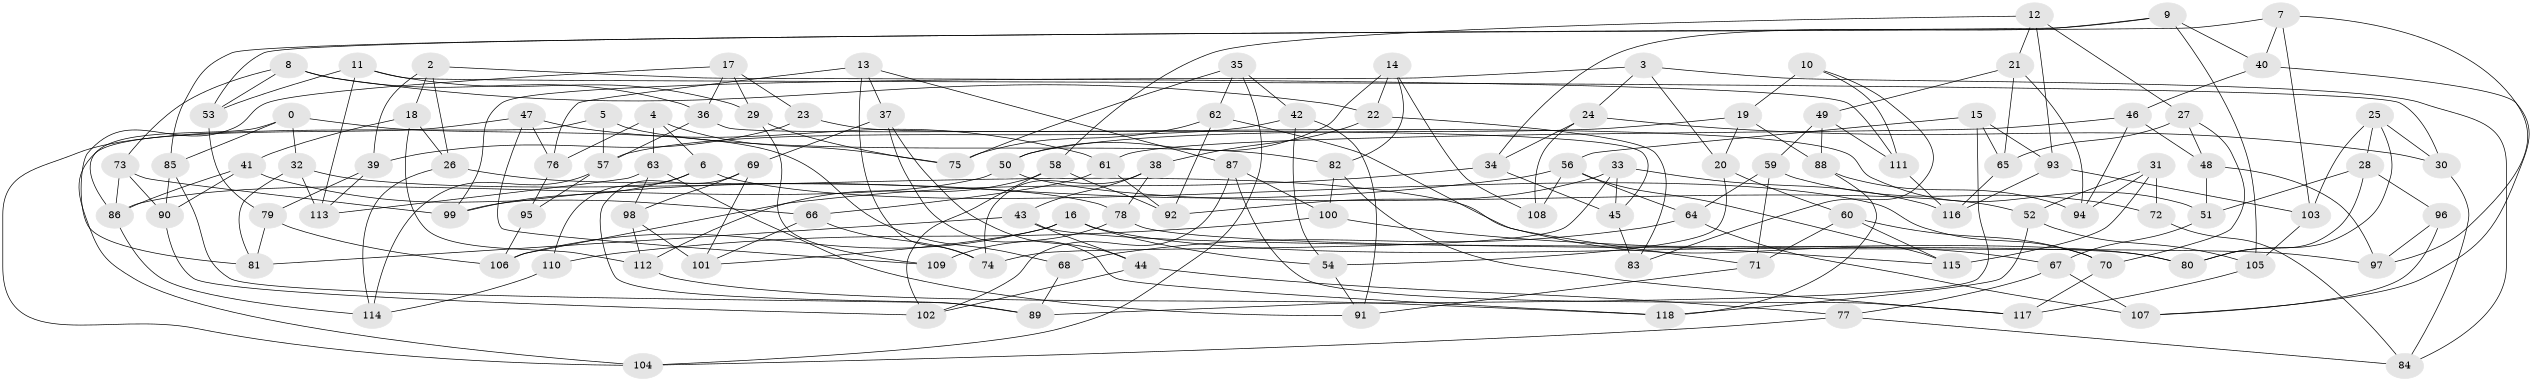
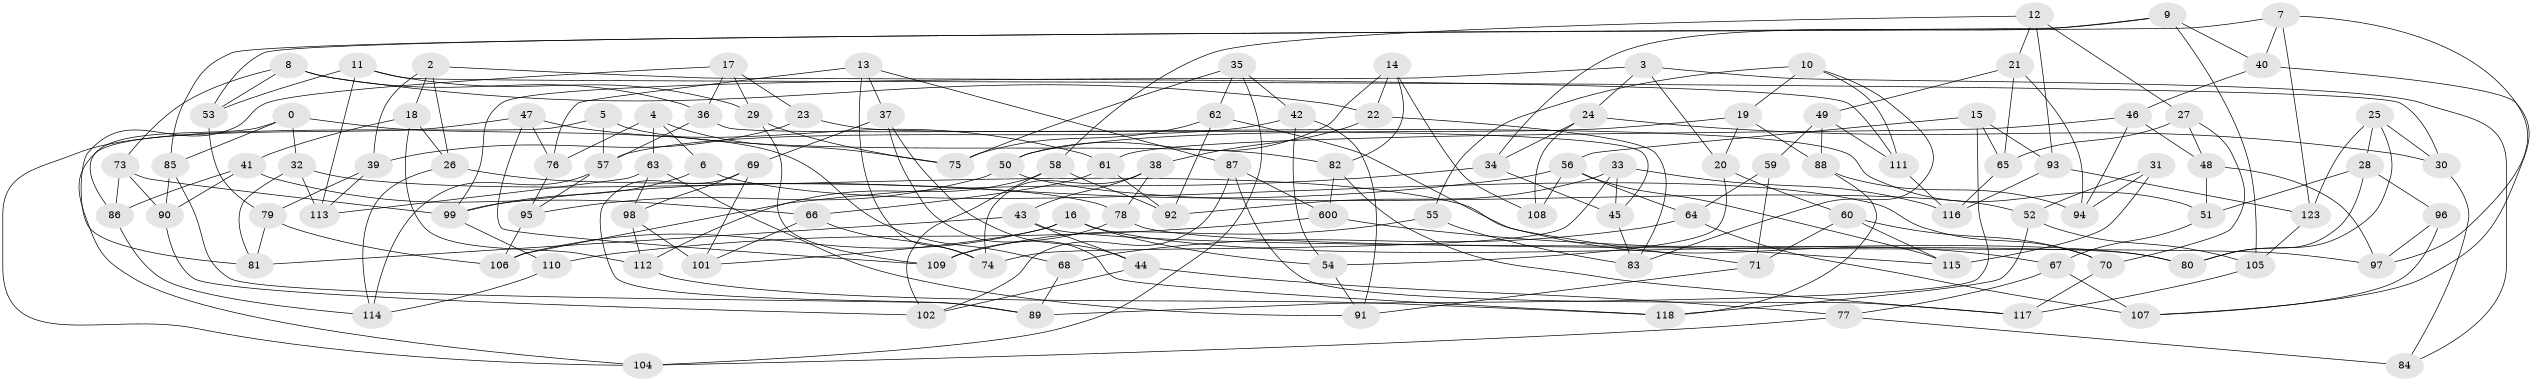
edge "50" -- "86": now "50" -- "95"
edge "6" -- "110": now "99" -- "110"
node "100": label "100" -> "600"
node "55": added
node "72": removed
node "103": label "103" -> "123"
